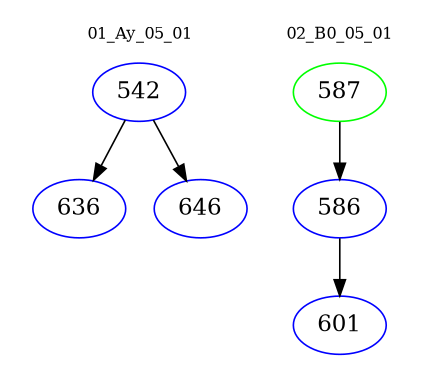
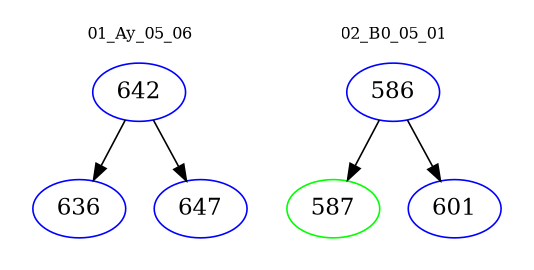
cluster "01_Ay_05_01": label "01_Ay_05_01" -> "01_Ay_05_06"
node "542": label "542" -> "642"
edge "587" -> "586": reversed
node "646": label "646" -> "647"
